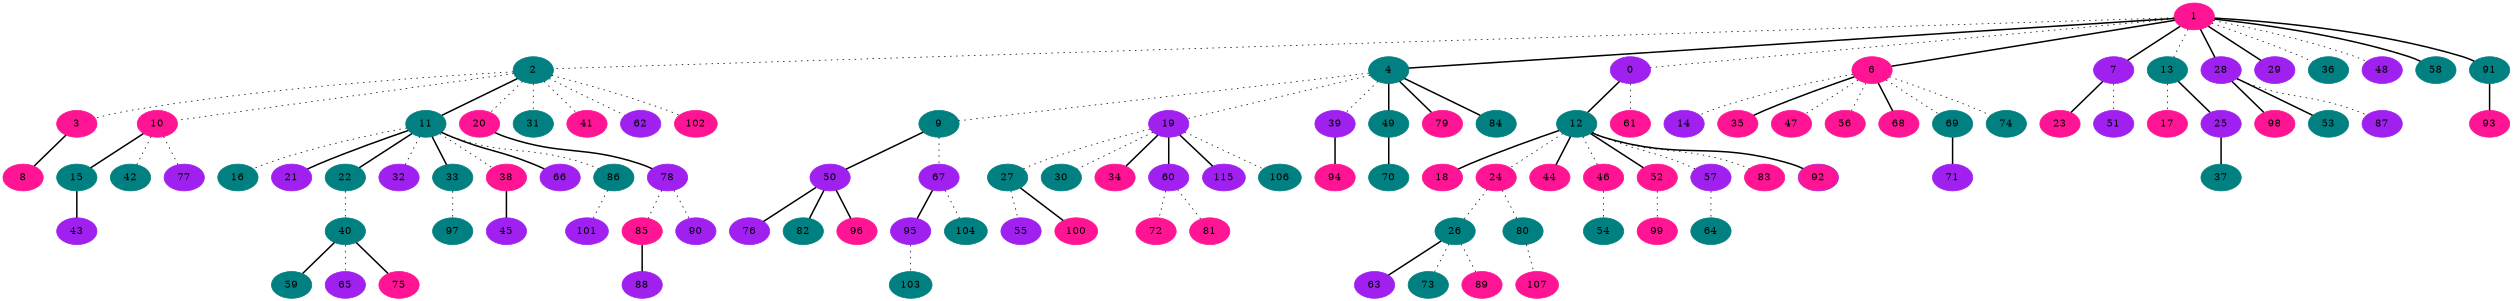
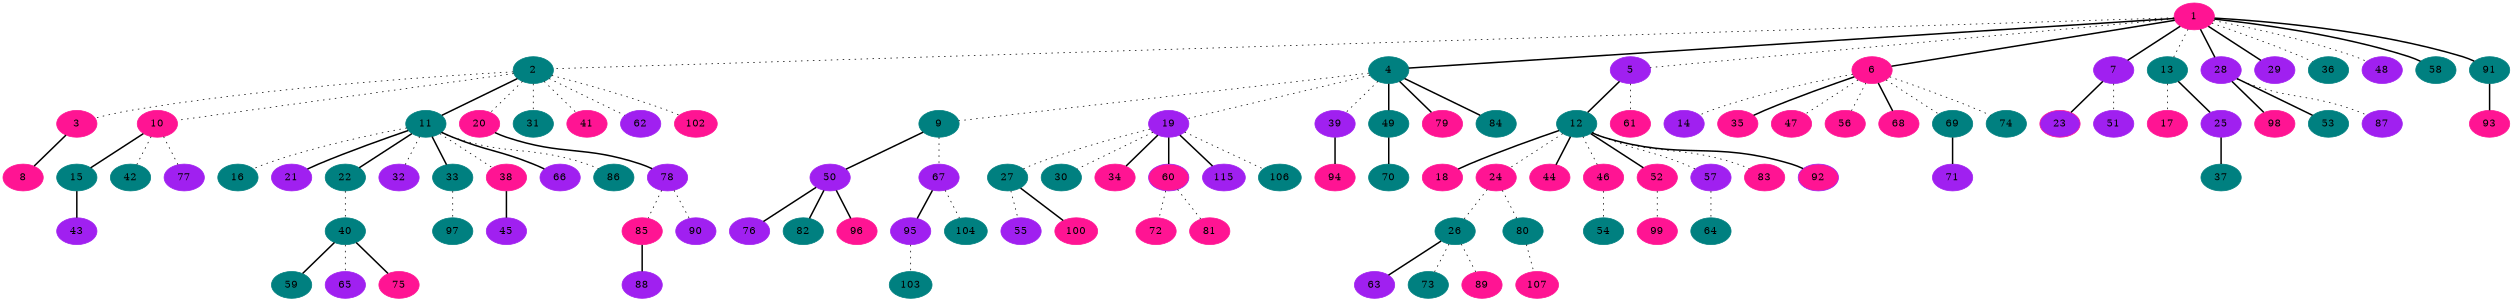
node "0": label "0" -> "5"
node "23": fillcolor deeppink -> purple
node "60": fillcolor purple -> deeppink
node "101": removed
